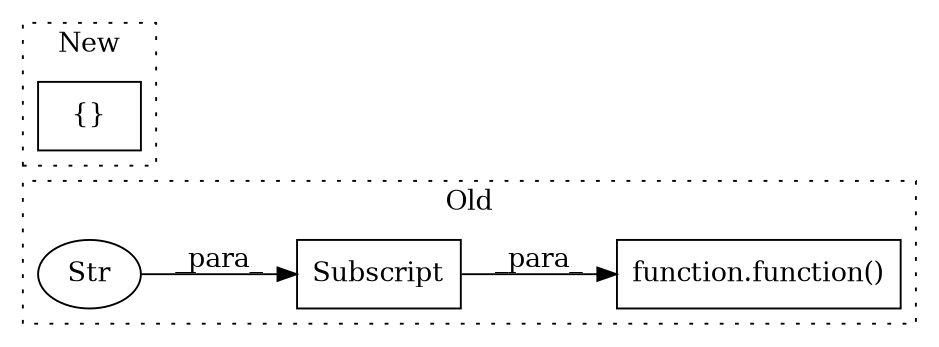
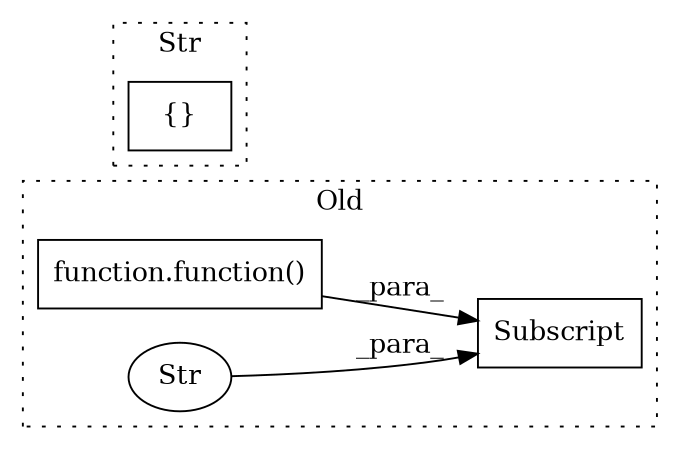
cluster "New": label "New" -> "Str"
edge "Subscript" -> "function.function()": reversed
